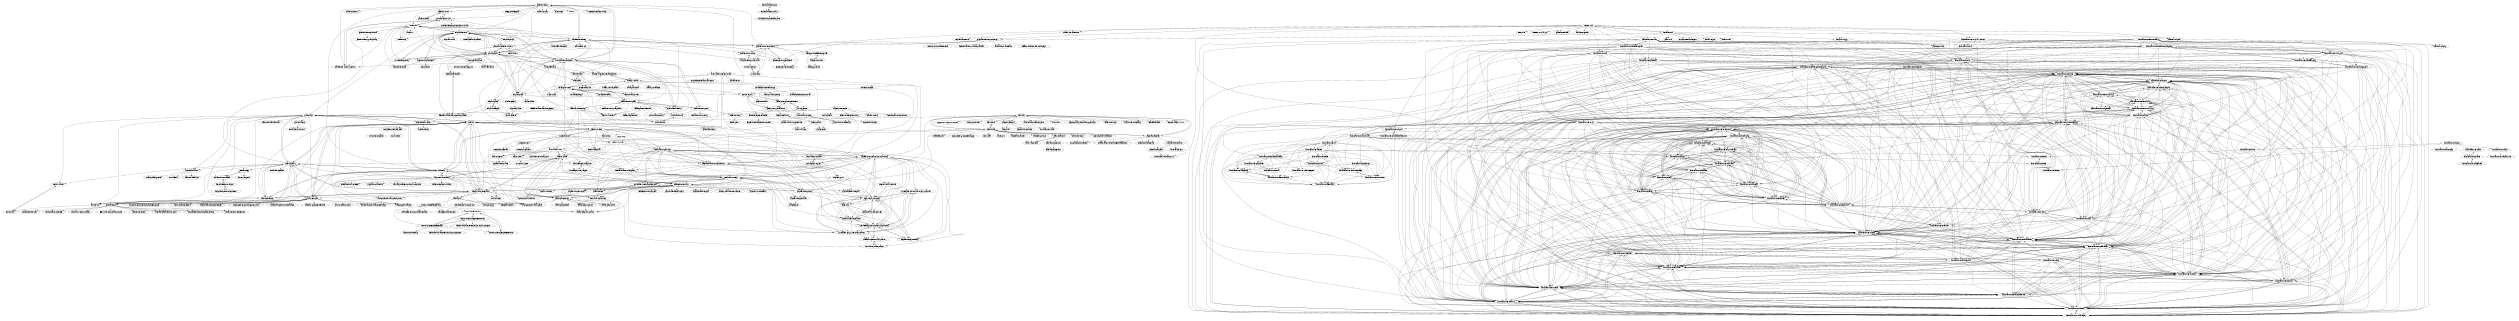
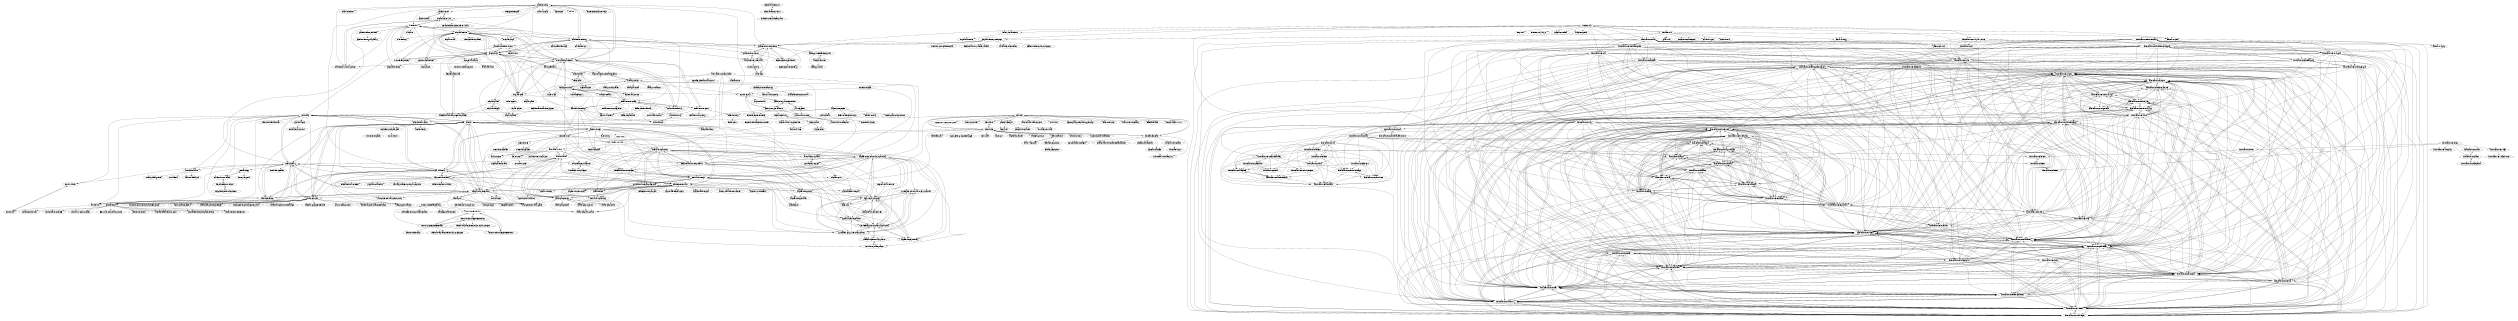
node "daterre/Cradle": label "daterre/Cradle" -> "daterre/Nanofus"
